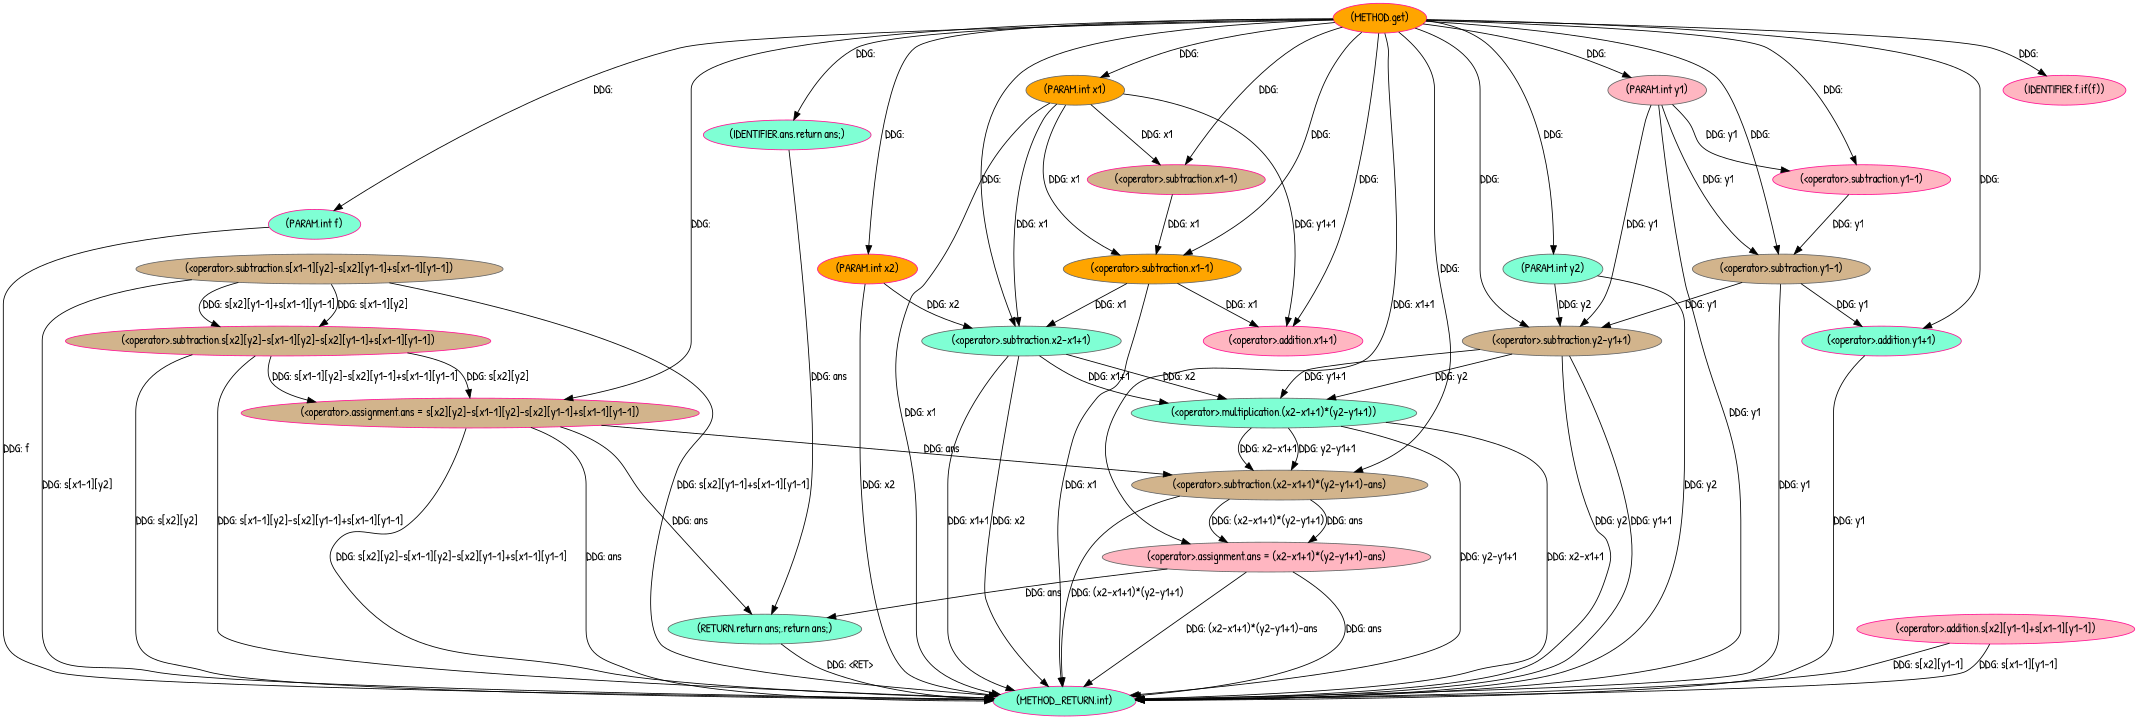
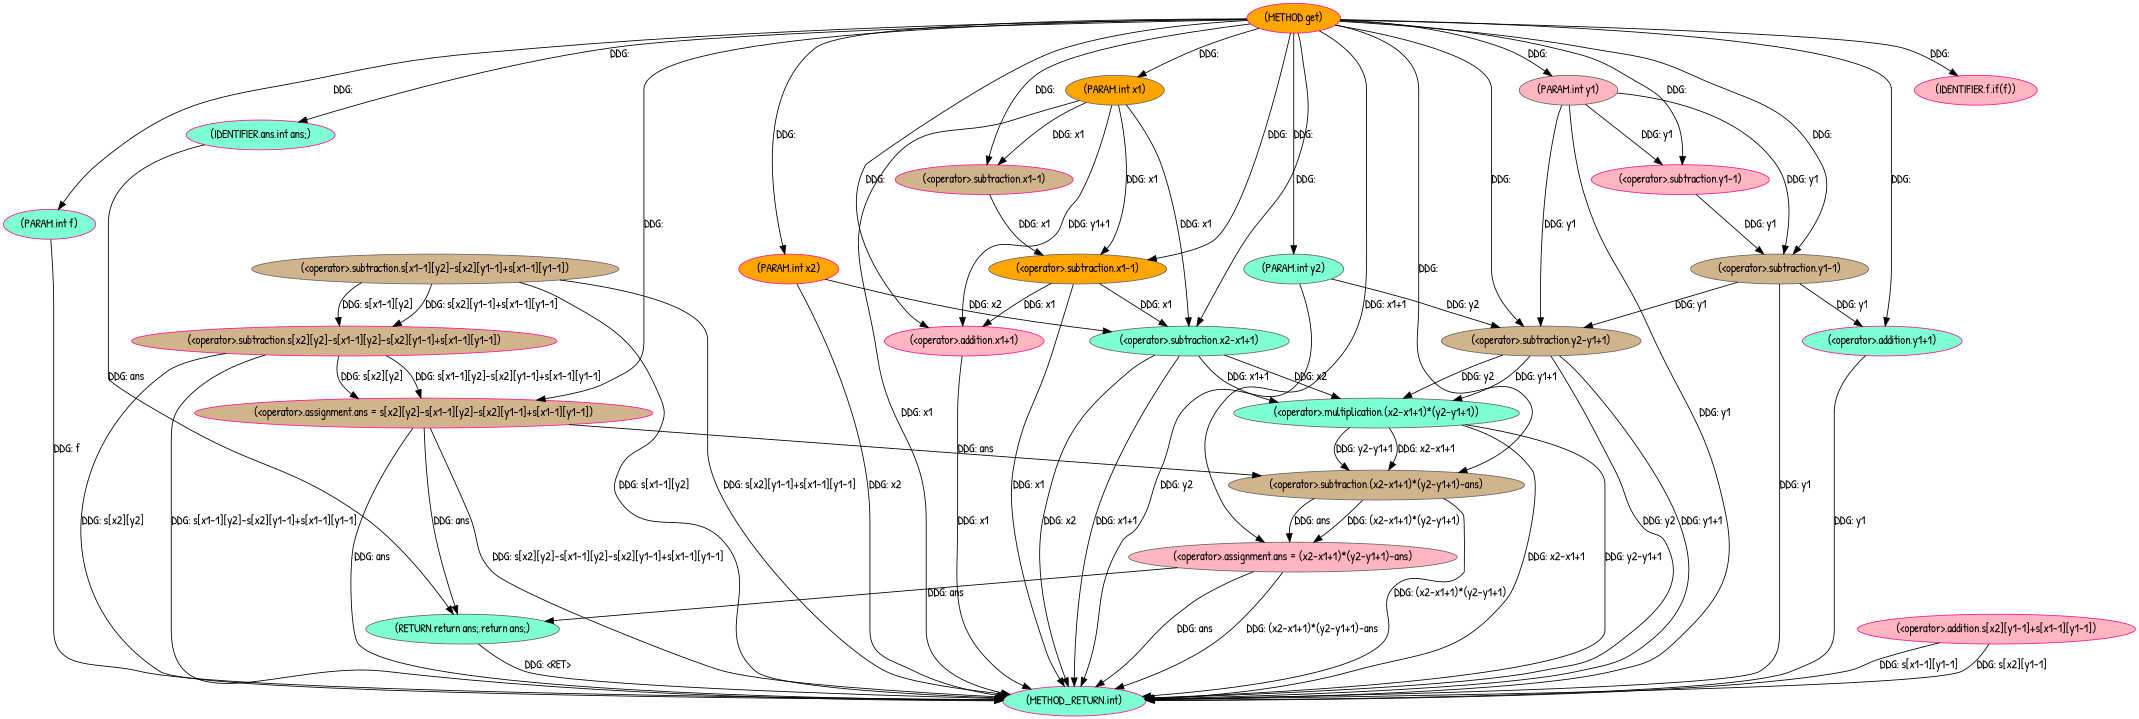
node "(IDENTIFIER,ans,return ans;)": label "(IDENTIFIER,ans,return ans;)" -> "(IDENTIFIER,ans,int ans;)"
edge "(<operator>.addition,x1+1)" -> "(METHOD_RETURN,int)": added, label "DDG: x1"
